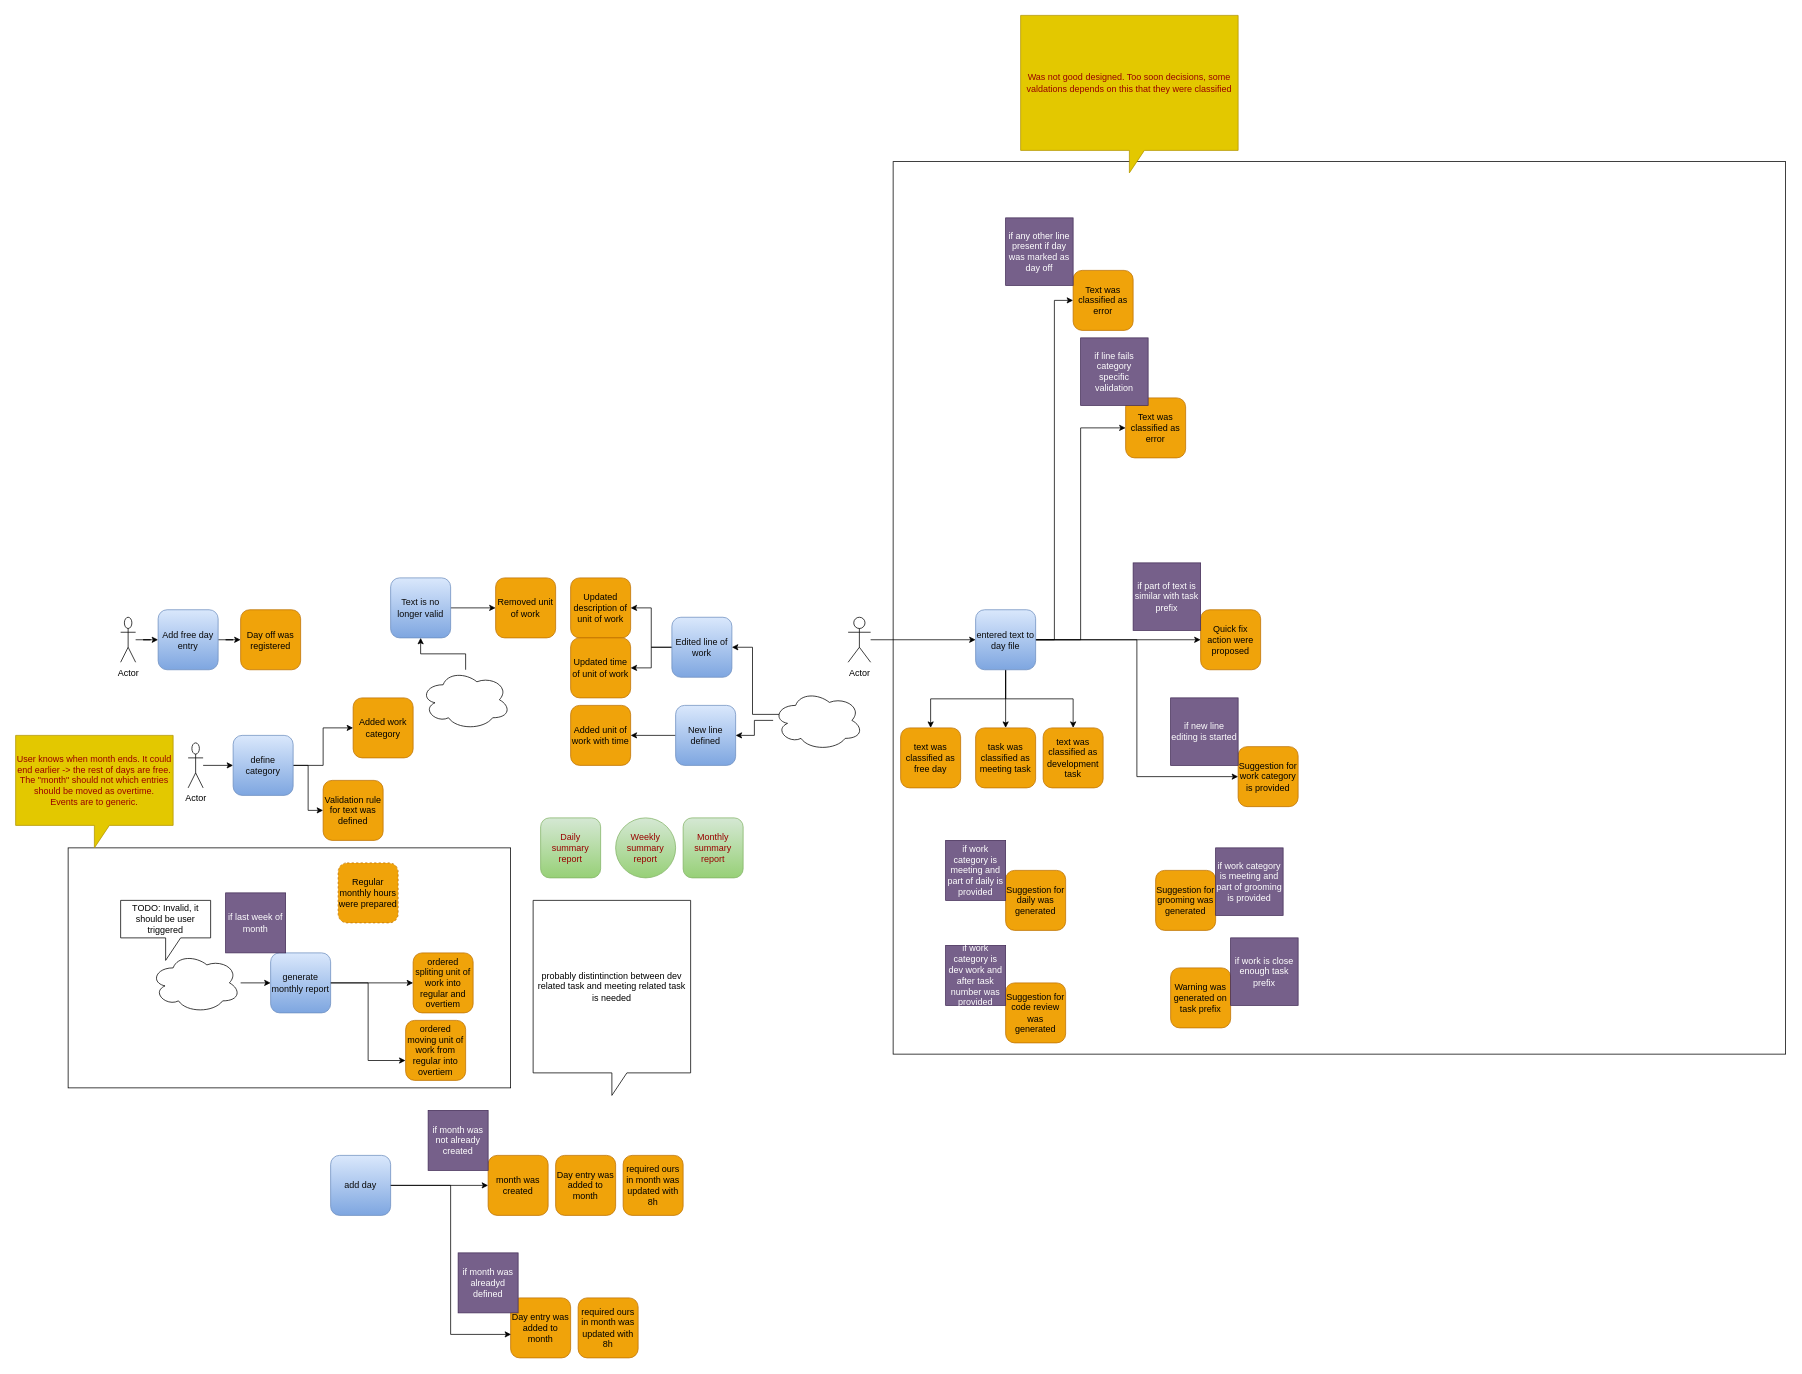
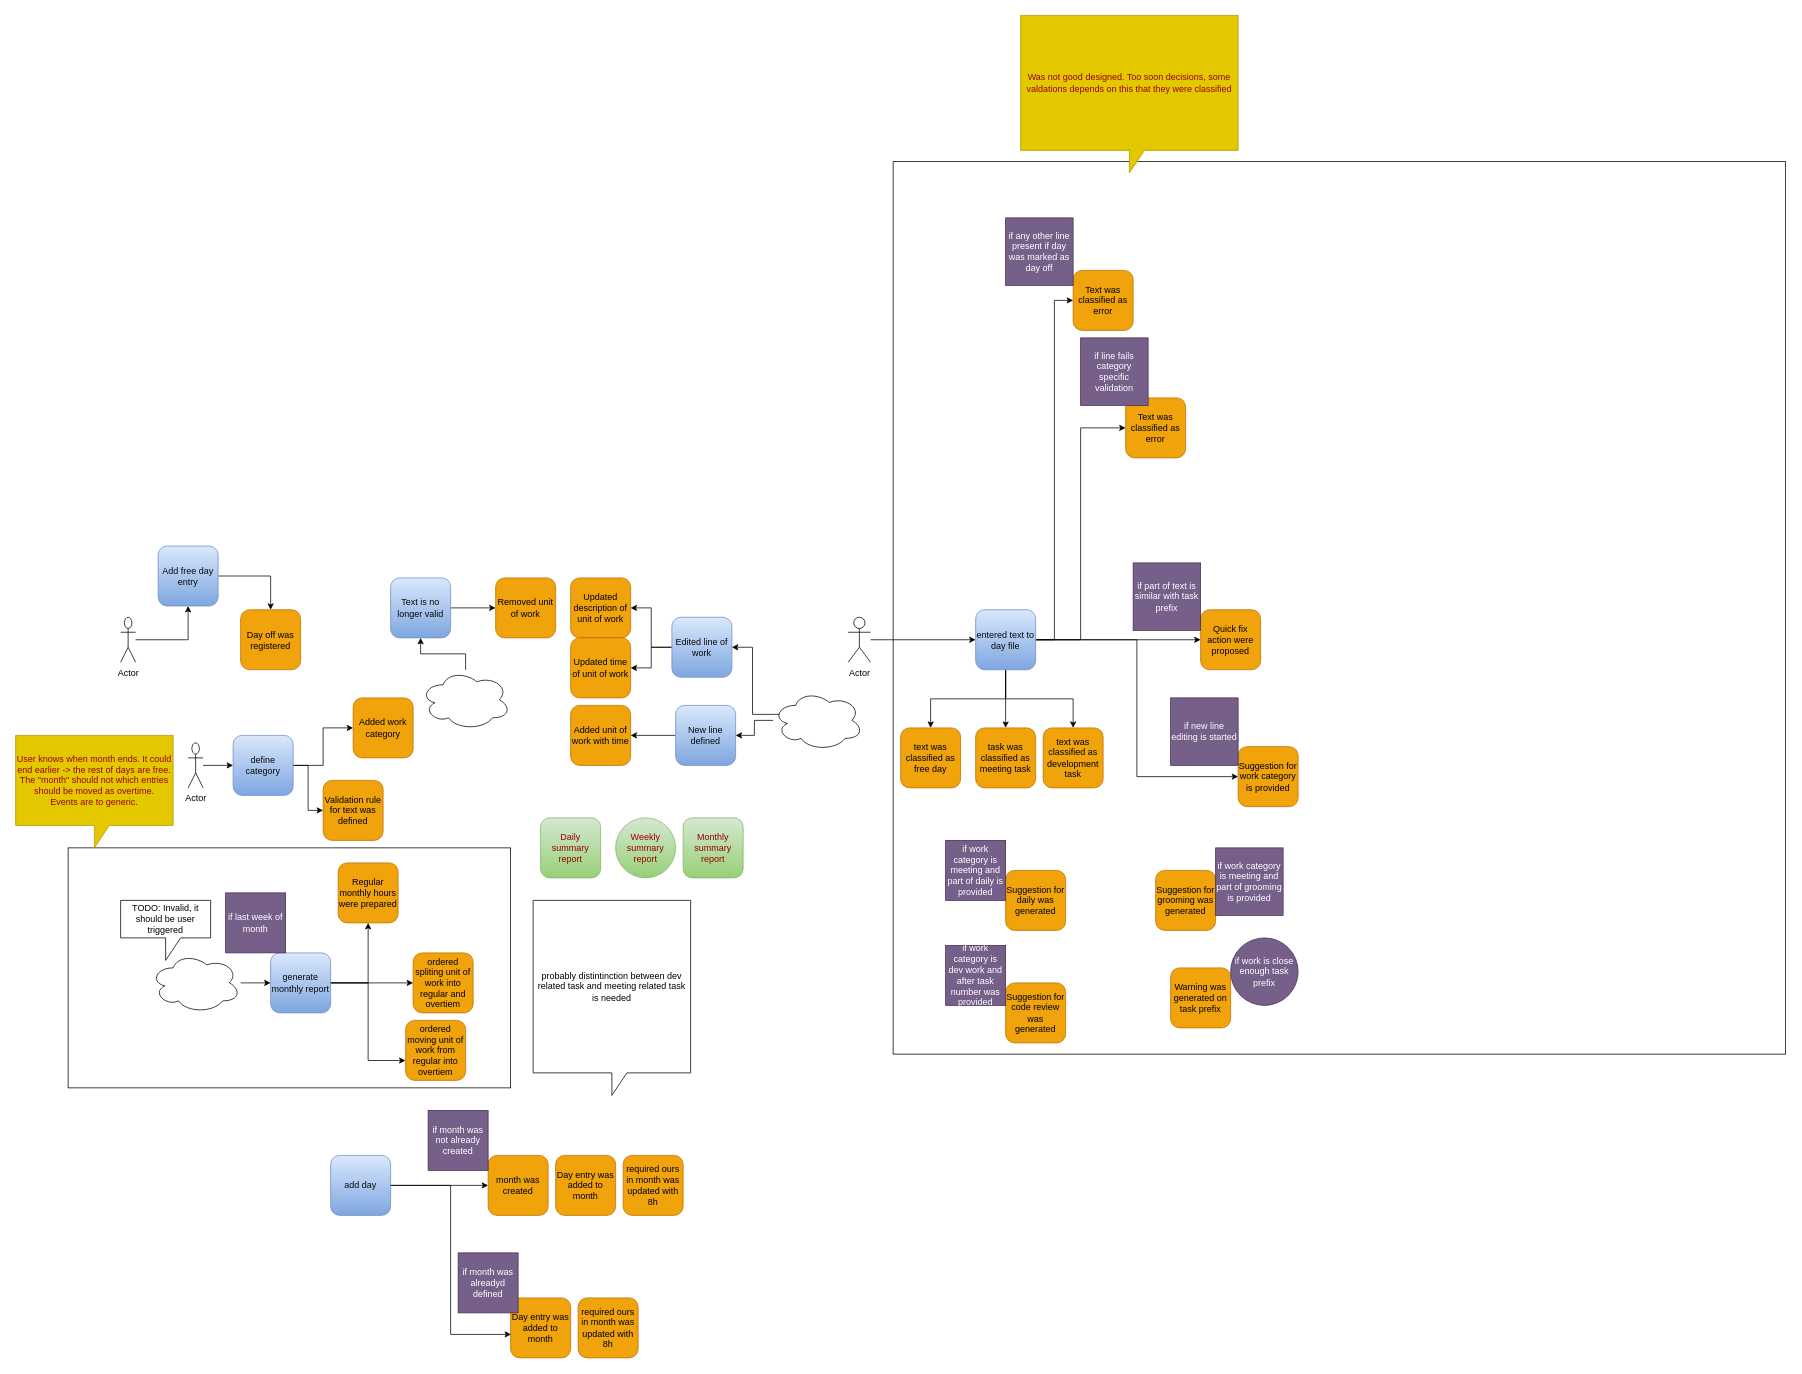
node "Add free day entry": moved (188, 640) -> (188, 576)
node "Regular monthly hours were prepared": style dashed -> solid
edge "generate monthly report" -> "Regular monthly hours were prepared": added
node "if work is close enough task prefix": shape rectangle -> ellipse
